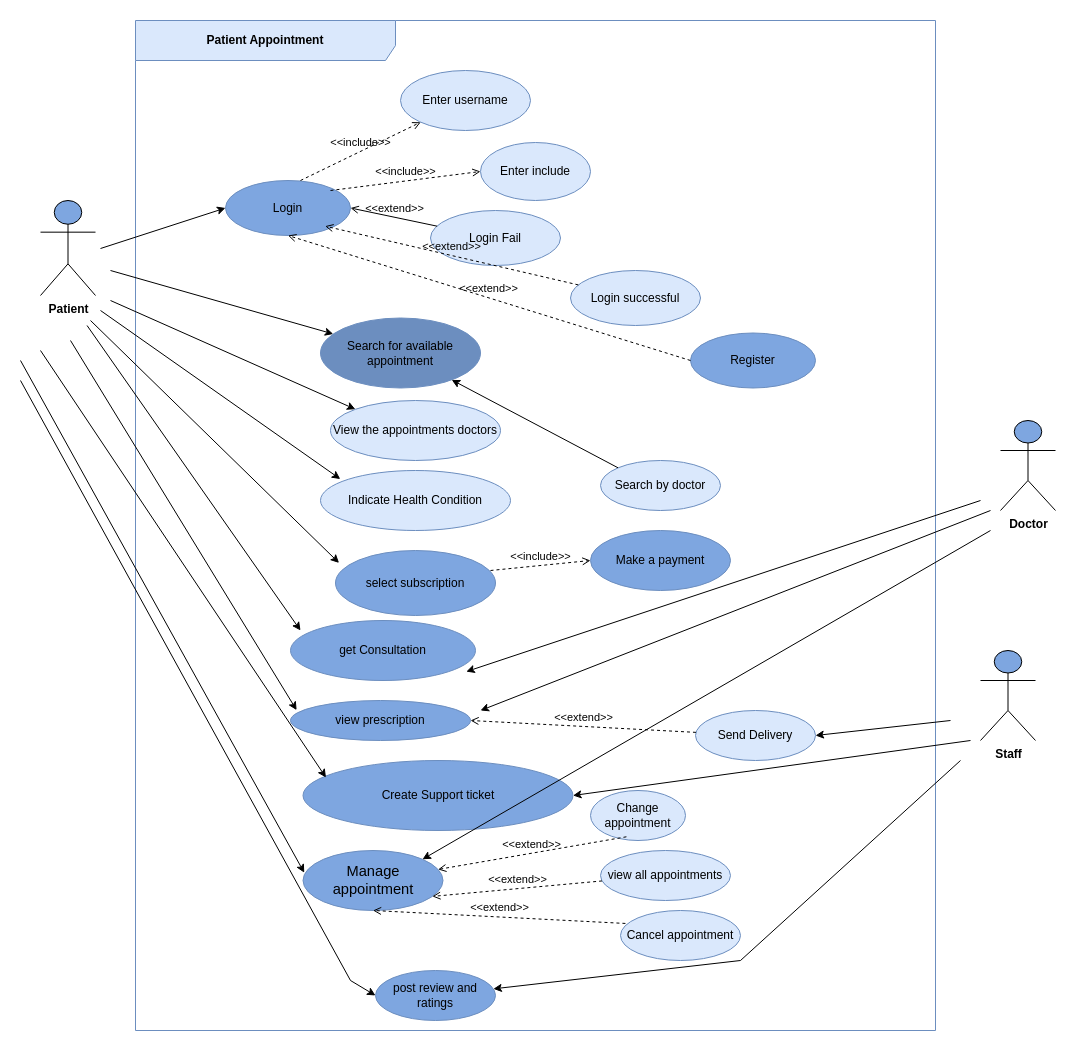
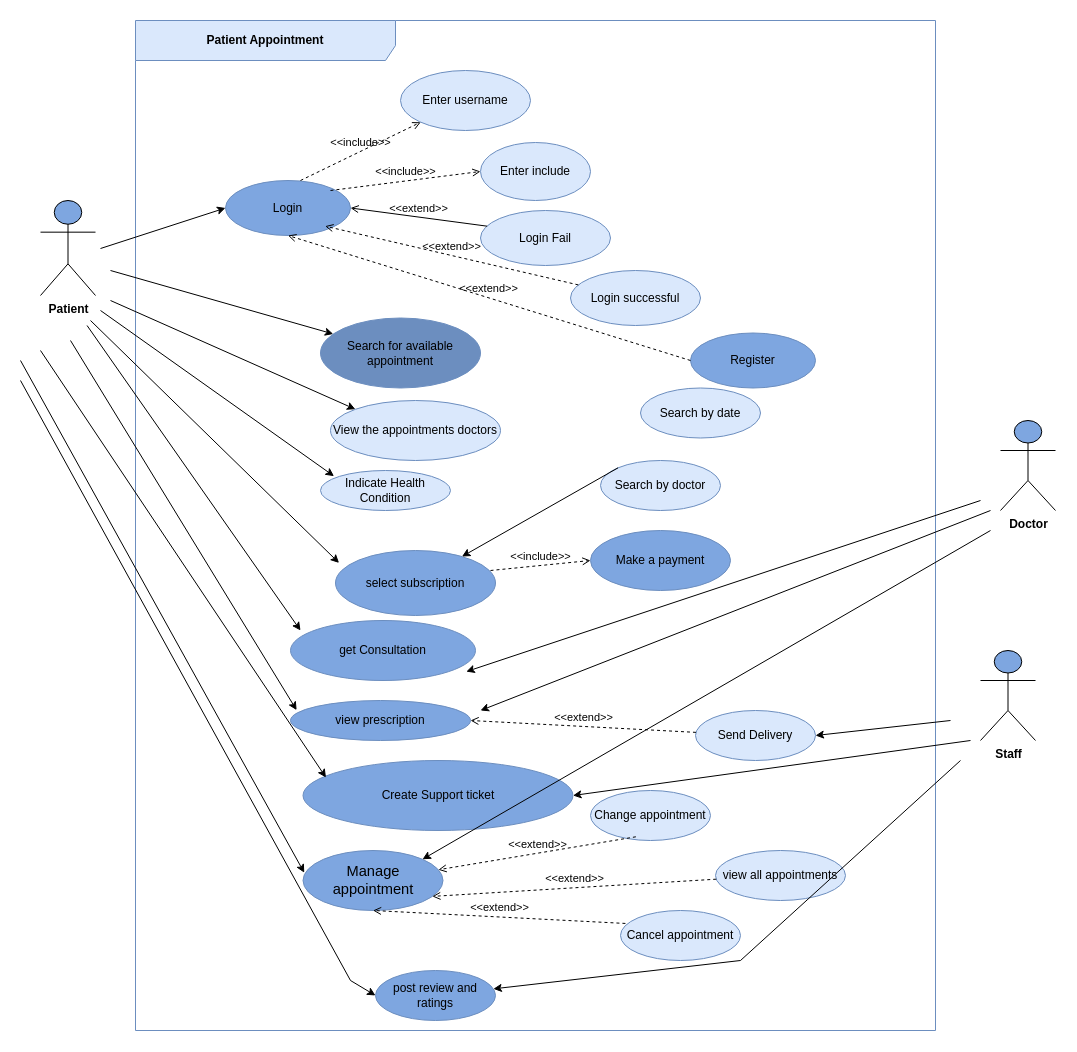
node "Login Fail": moved (496, 238) -> (546, 238)
node "Search by date": added
edge "Search by doctor" -> "Search for available appointment": now "Search by doctor" -> "select subscription"
node "Indicate Health Condition": size 190x60 -> 130x40
node "Change appointment": size 95x50 -> 120x50
node "view all appointments": moved (666, 876) -> (781, 876)
